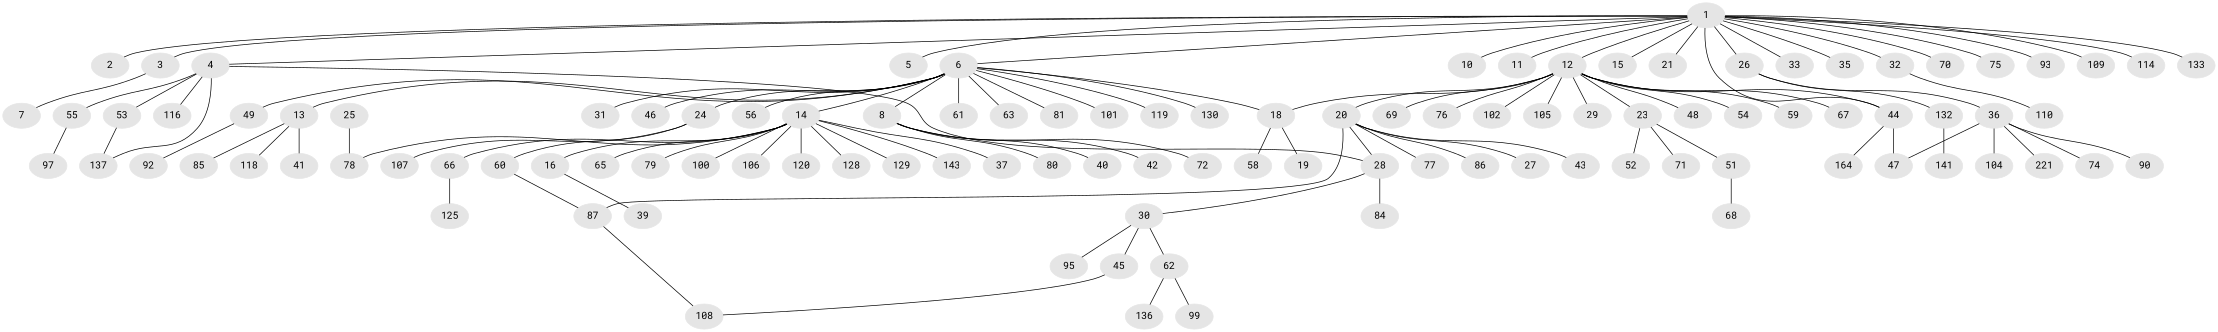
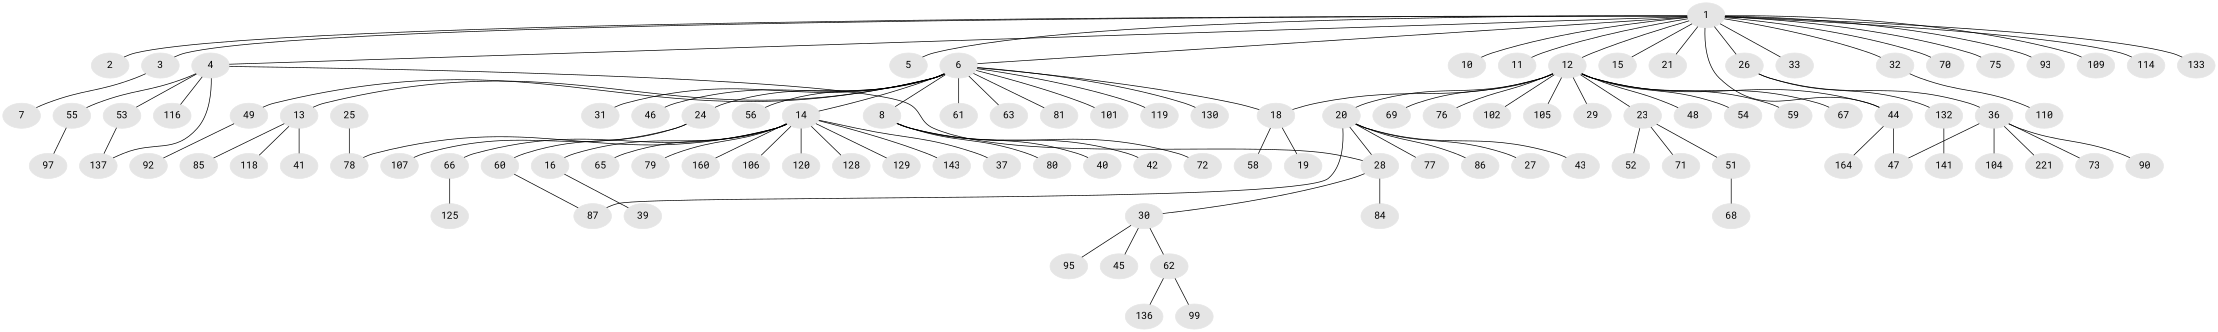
node "35": removed
node "100": label "100" -> "160"
node "74": label "74" -> "73"
node "108": removed
